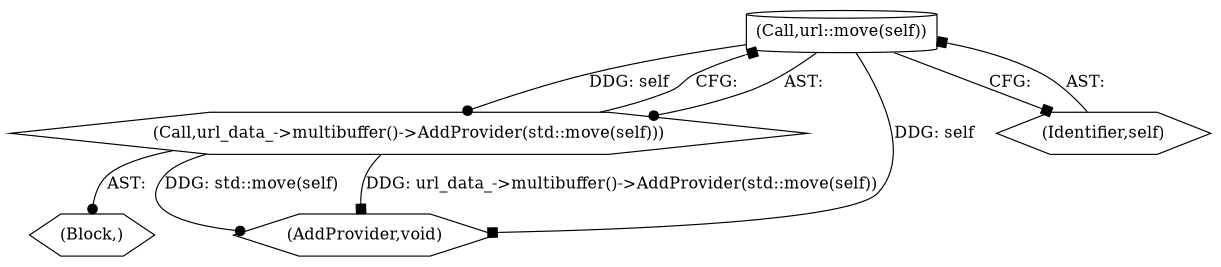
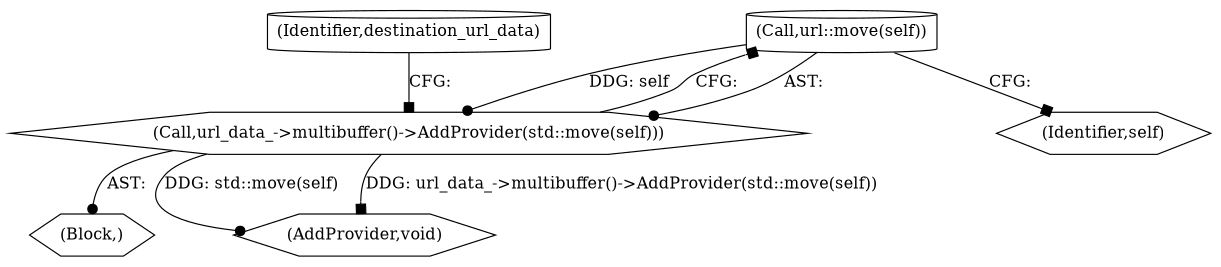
node "(Identifier,destination_url_data)": added
edge "(Identifier,self)" -> "(Call,url::move(self))": removed, label "AST:"
edge "(Call,url::move(self))" -> "(AddProvider,void)": removed, label "DDG: self"
